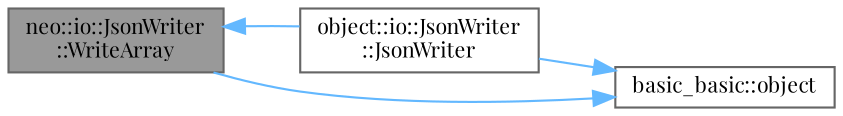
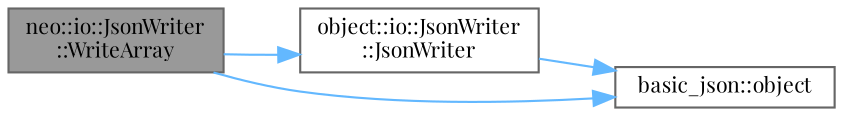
edge "object::io::JsonWriter ::JsonWriter" -> "neo::io::JsonWriter ::WriteArray": reversed
node "basic_basic::object": label "basic_basic::object" -> "basic_json::object"
